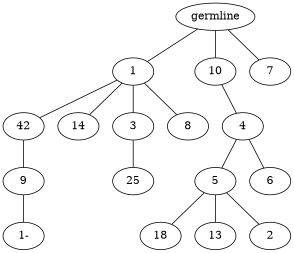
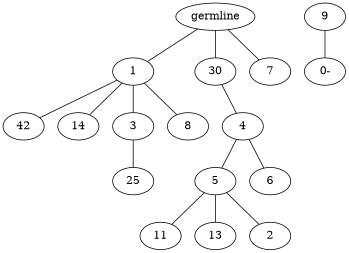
node "10": label "10" -> "30"
edge "42" -- "9": removed
node "1-": label "1-" -> "0-"
node "18": label "18" -> "11"
